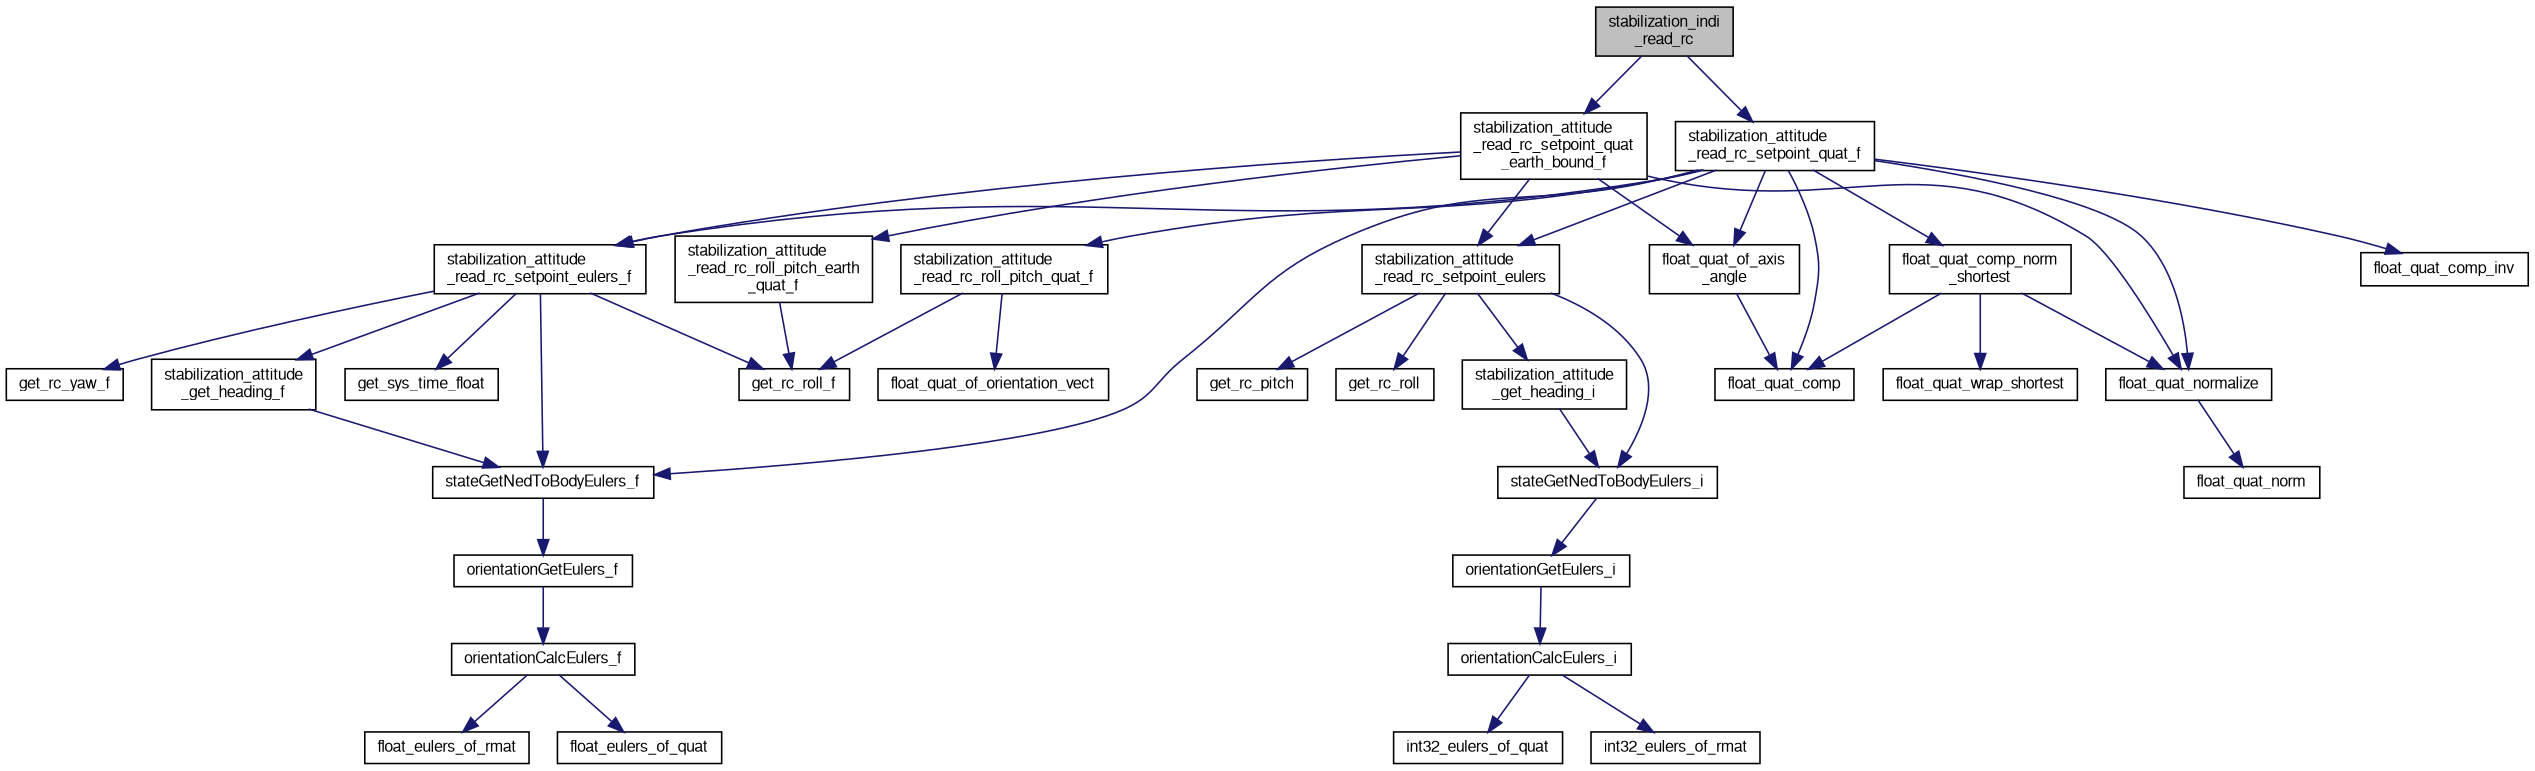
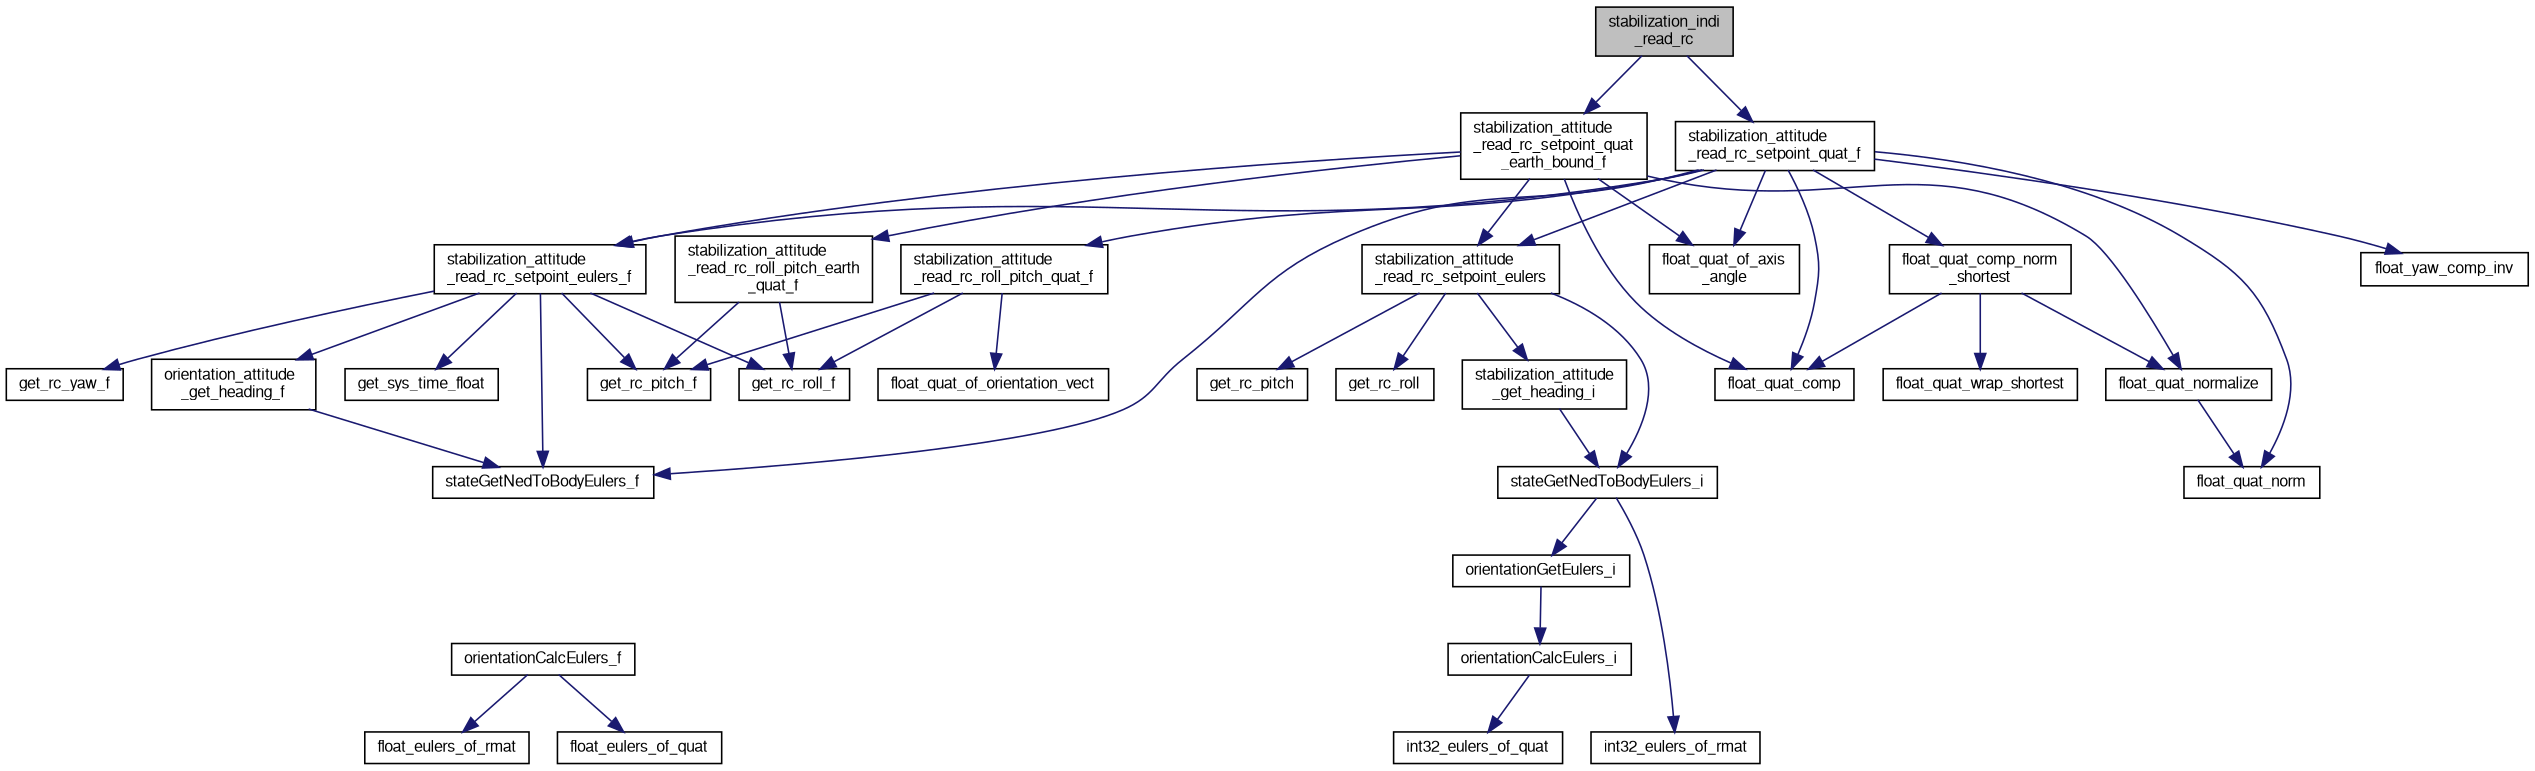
edge "stabilization_attitude _read_rc_setpoint_quat_f" -> "float_quat_normalize": now "stabilization_attitude _read_rc_setpoint_quat_f" -> "float_quat_norm"
node "float_quat_comp_inv": label "float_quat_comp_inv" -> "float_yaw_comp_inv"
edge "float_quat_of_axis _angle" -> "float_quat_comp": now "stabilization_attitude _read_rc_setpoint_quat _earth_bound_f" -> "float_quat_comp"
node "stabilization_attitude _get_heading_f": label "stabilization_attitude _get_heading_f" -> "orientation_attitude _get_heading_f"
node "get_rc_pitch_f": added
node "orientationGetEulers_f": removed
edge "orientationCalcEulers_i" -> "int32_eulers_of_rmat": now "stateGetNedToBodyEulers_i" -> "int32_eulers_of_rmat"
